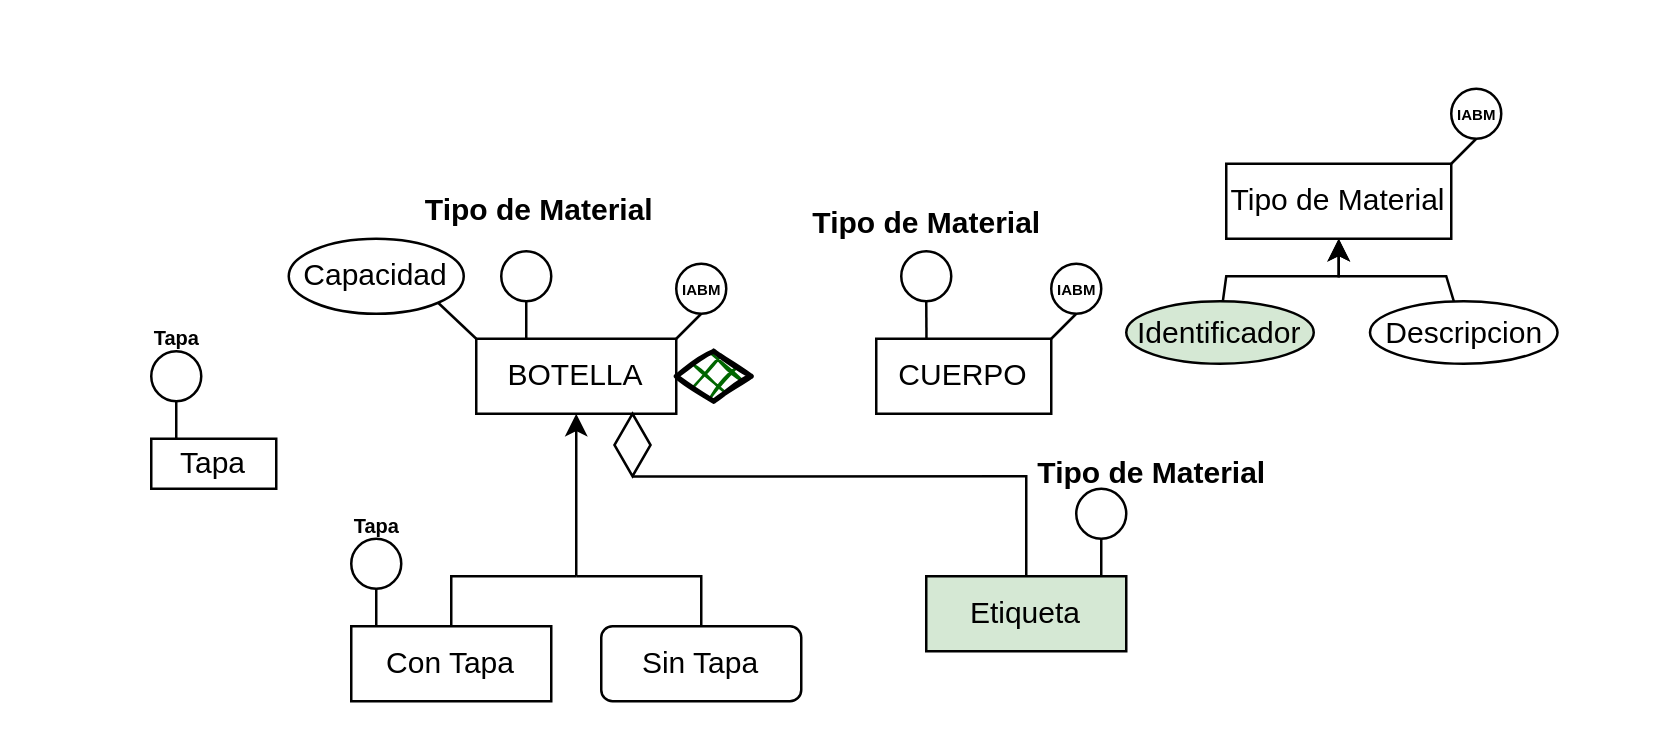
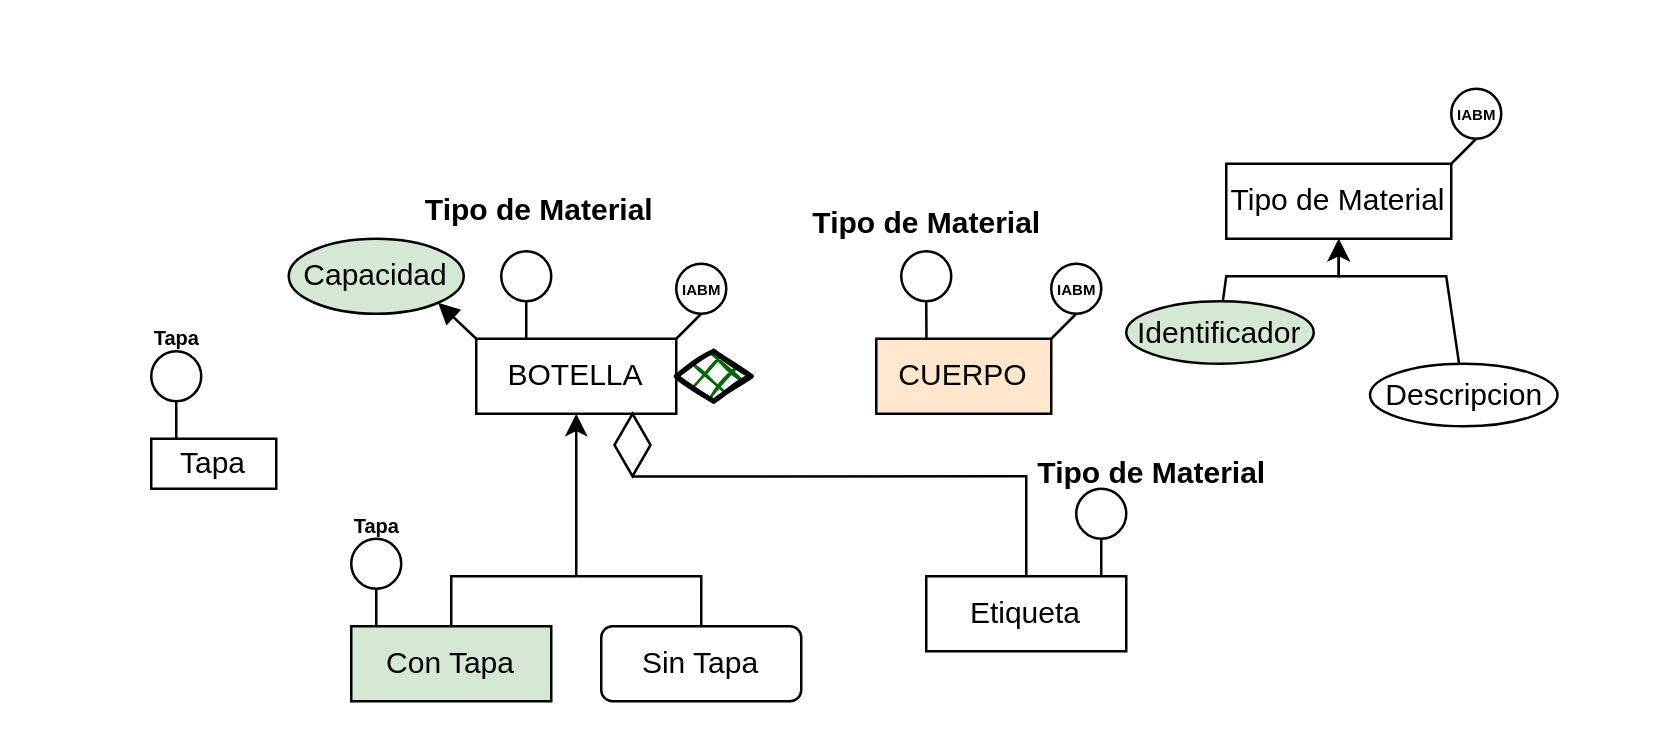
node "Capacidad": fillcolor #ffffff -> #d5e8d4
edge "Capacidad" -- "BOTELLA": arrowhead none -> block
node "Descripcion": moved (1464, 333) -> (1464, 395)
node "CUERPO": fillcolor #ffffff -> #ffe6cc
node "Etiqueta": fillcolor #d5e8d4 -> #ffffff
node "Con Tapa": fillcolor #ffffff -> #d5e8d4
